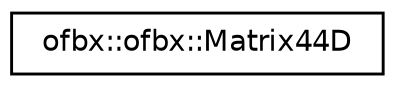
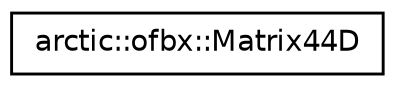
node "ofbx::ofbx::Matrix44D": label "ofbx::ofbx::Matrix44D" -> "arctic::ofbx::Matrix44D"
